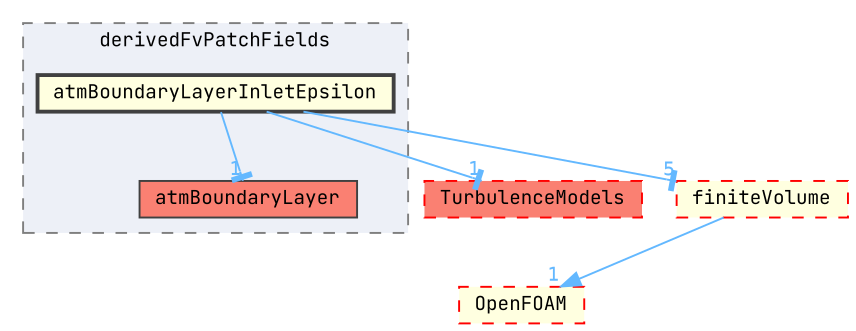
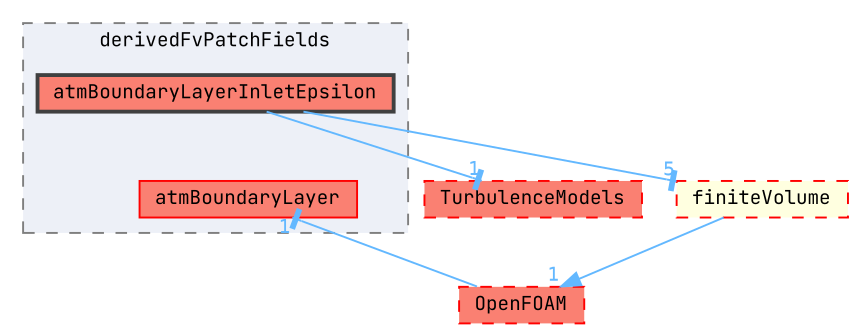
node "atmBoundaryLayerInletEpsilon": fillcolor lightyellow -> salmon
edge "atmBoundaryLayerInletEpsilon" -> "atmBoundaryLayer": now "OpenFOAM" -> "atmBoundaryLayer"
node "atmBoundaryLayer": color grey25 -> red
node "OpenFOAM": fillcolor lightyellow -> salmon
